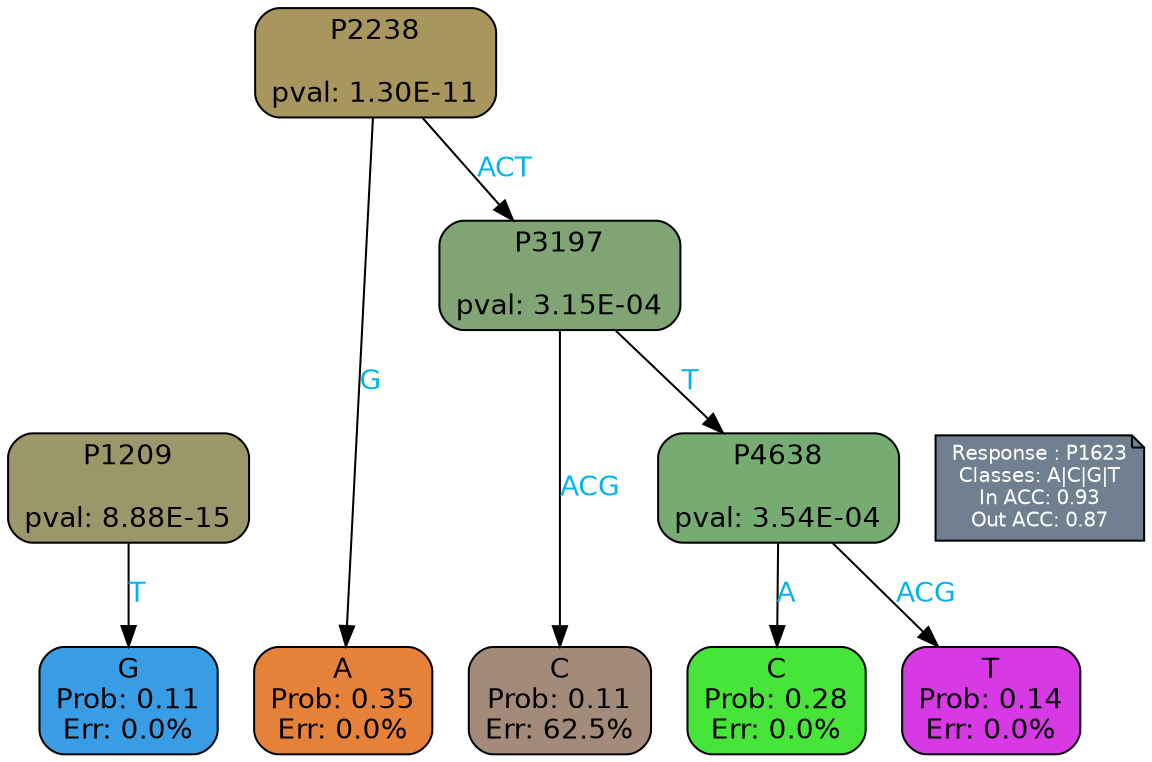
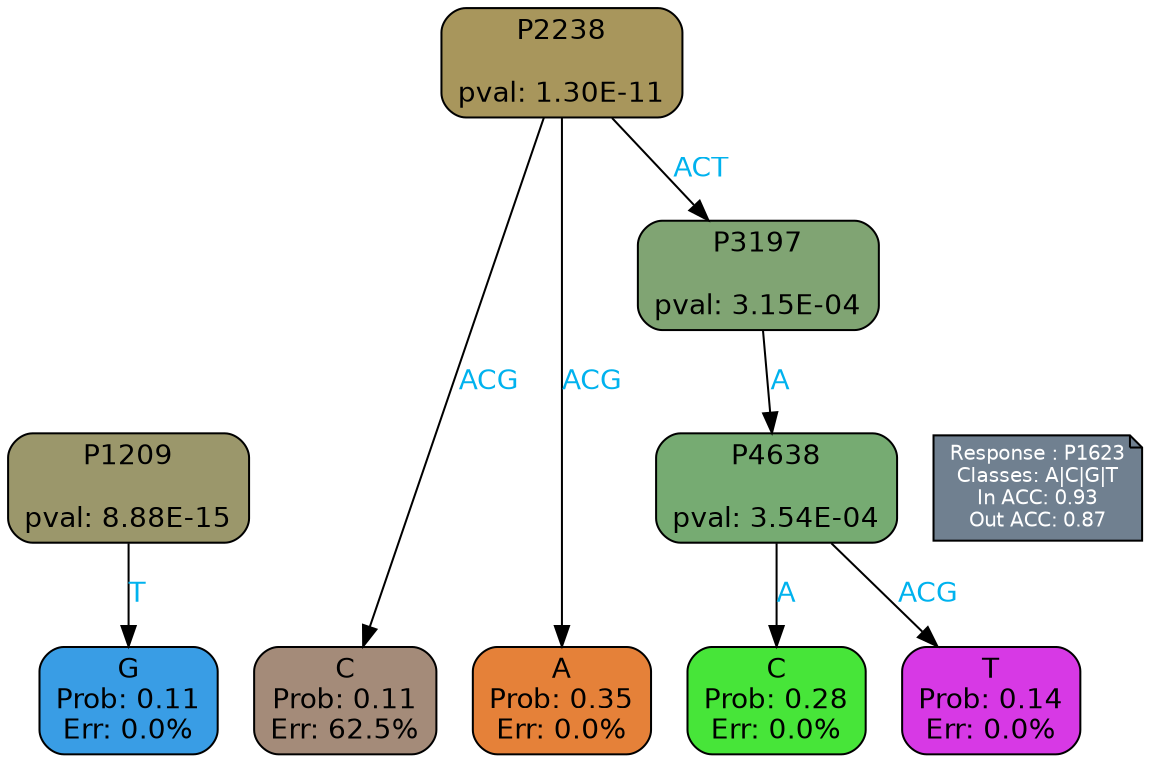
edge "P2238 pval: 1.30E-11" -> "A Prob: 0.35 Err: 0.0%": label "G" -> "ACG"
edge "P3197 pval: 3.15E-04" -> "P4638 pval: 3.54E-04": label "T" -> "A"
edge "P3197 pval: 3.15E-04" -> "C Prob: 0.11 Err: 62.5%": now "P2238 pval: 1.30E-11" -> "C Prob: 0.11 Err: 62.5%"
